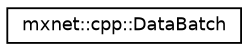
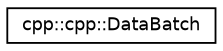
node "mxnet::cpp::DataBatch": label "mxnet::cpp::DataBatch" -> "cpp::cpp::DataBatch"
